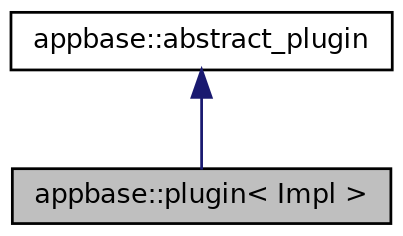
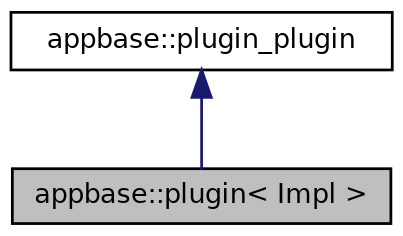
node "appbase::abstract_plugin": label "appbase::abstract_plugin" -> "appbase::plugin_plugin"
